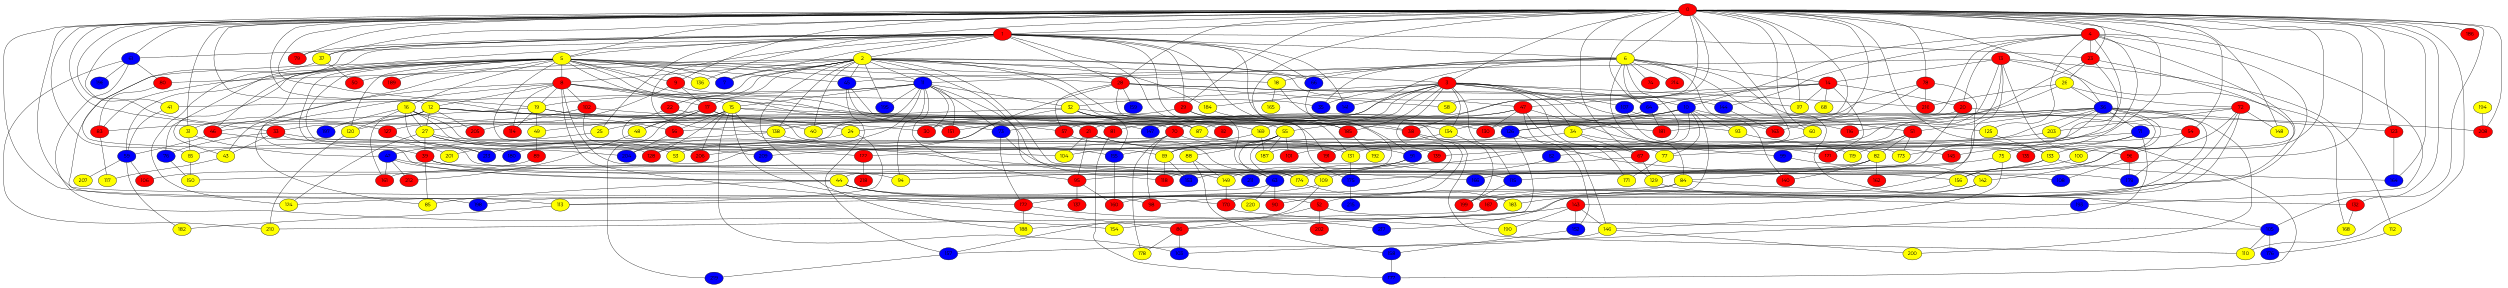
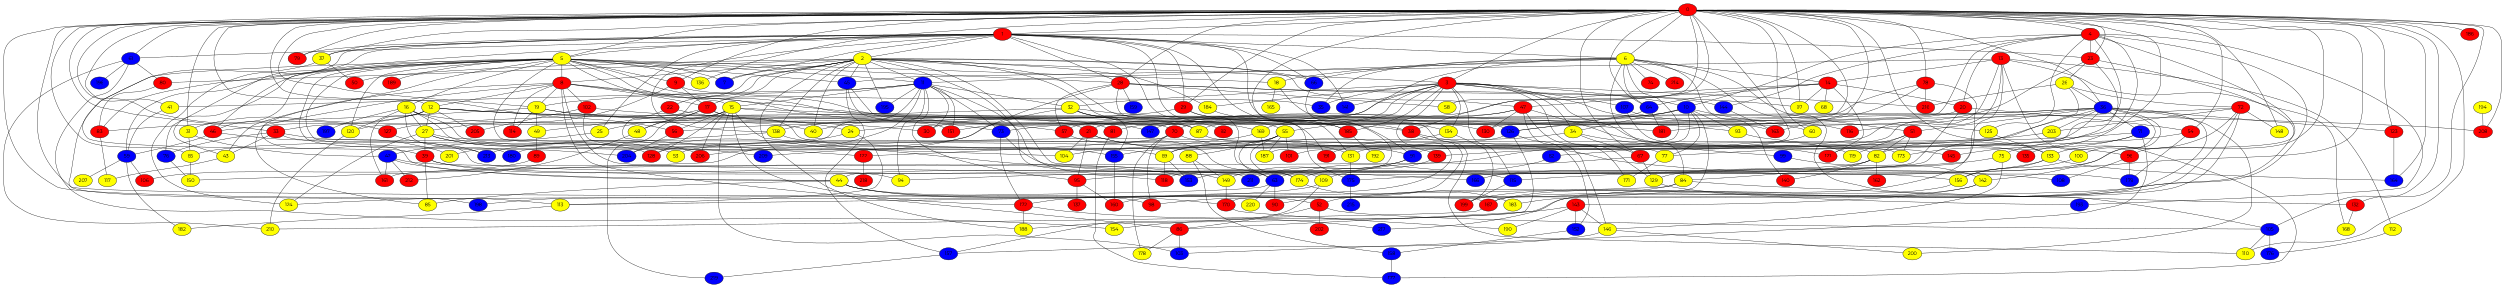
edge "26" -- "134": now "26" -- "82"
